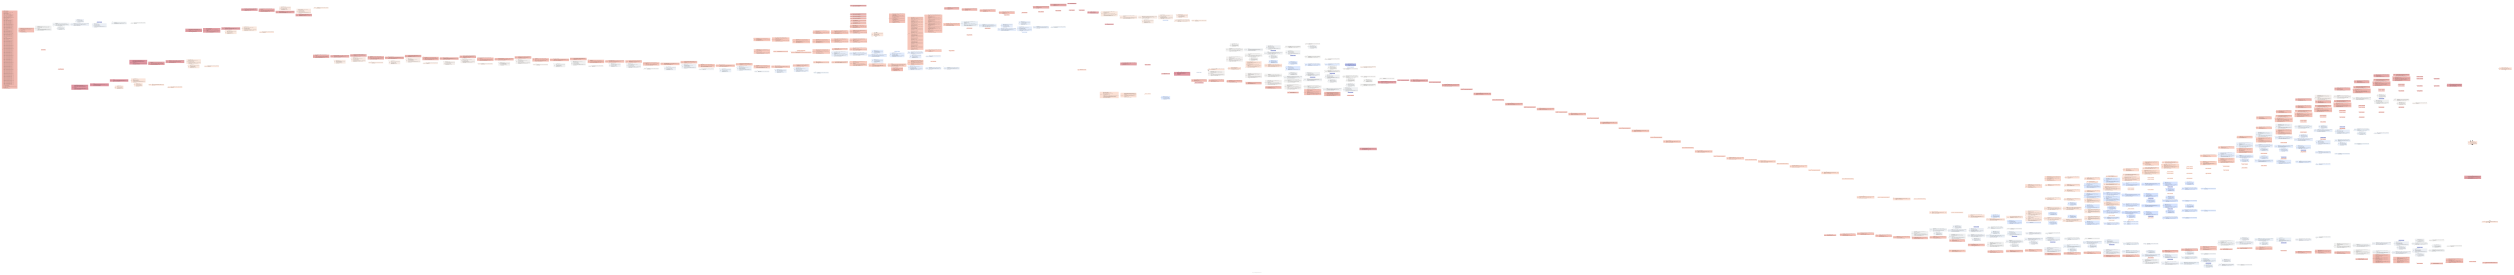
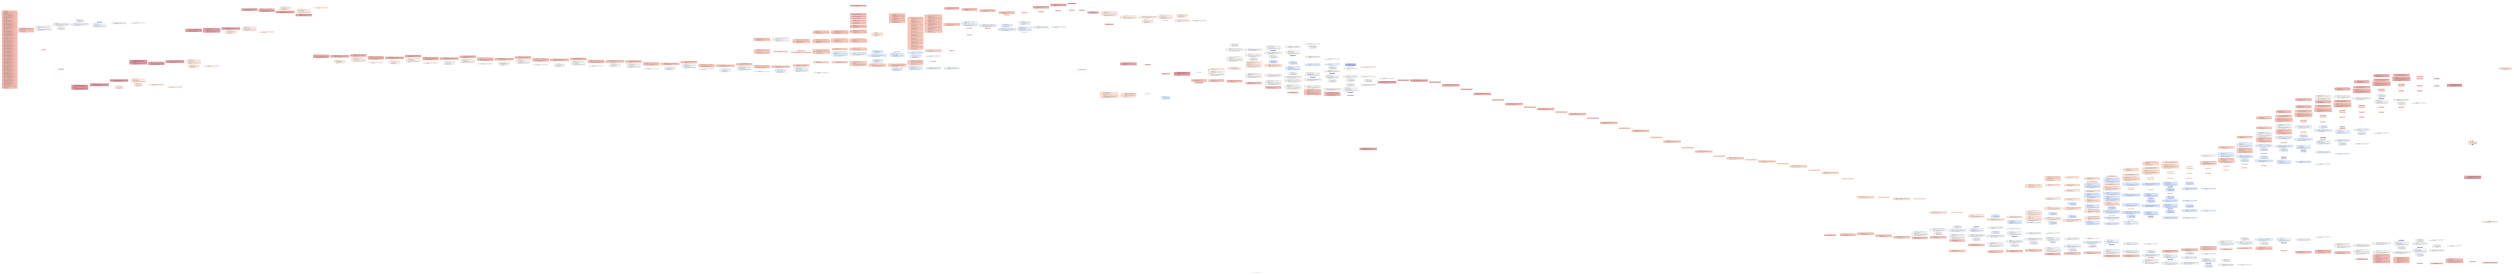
node "invoke.cont201:": fillcolor #ec7f6370 -> #d6dce470
node "lpad307:": fillcolor #e1675170 -> #c1d4f470
node "if.then668:": fillcolor #f2907270 -> #d6dce470
